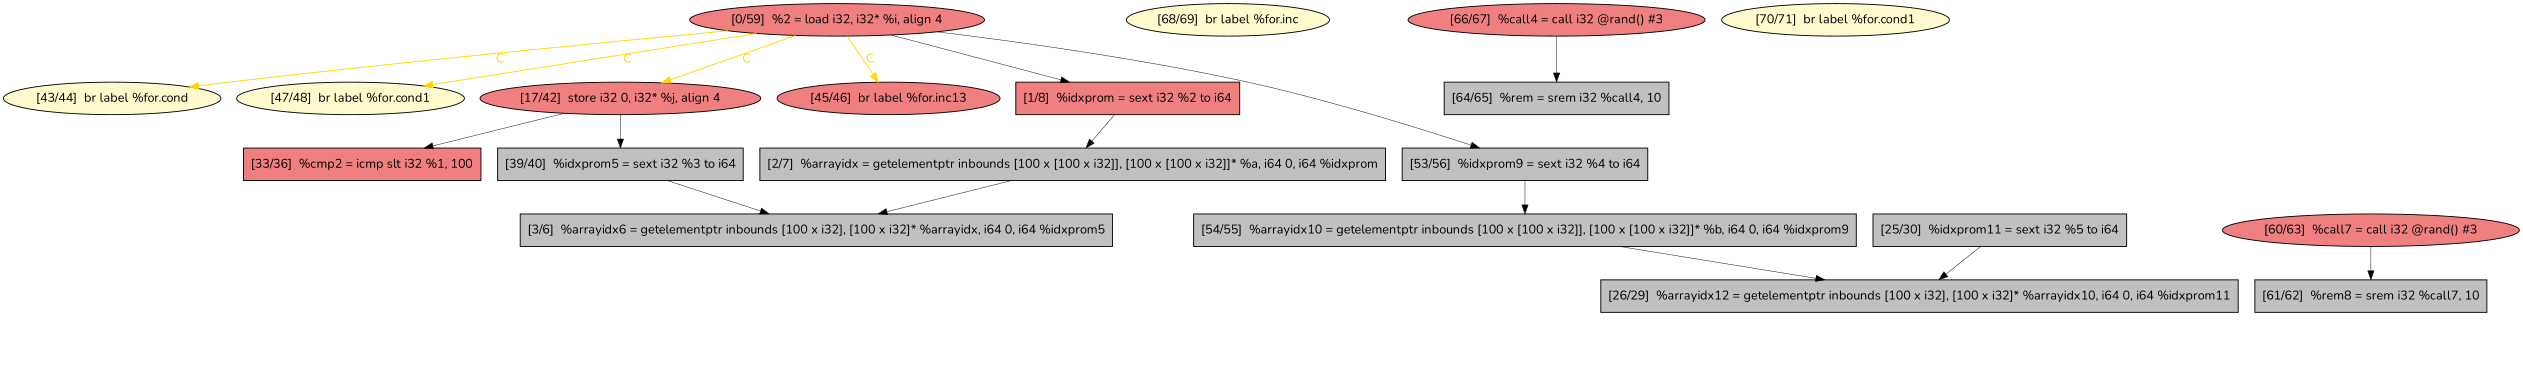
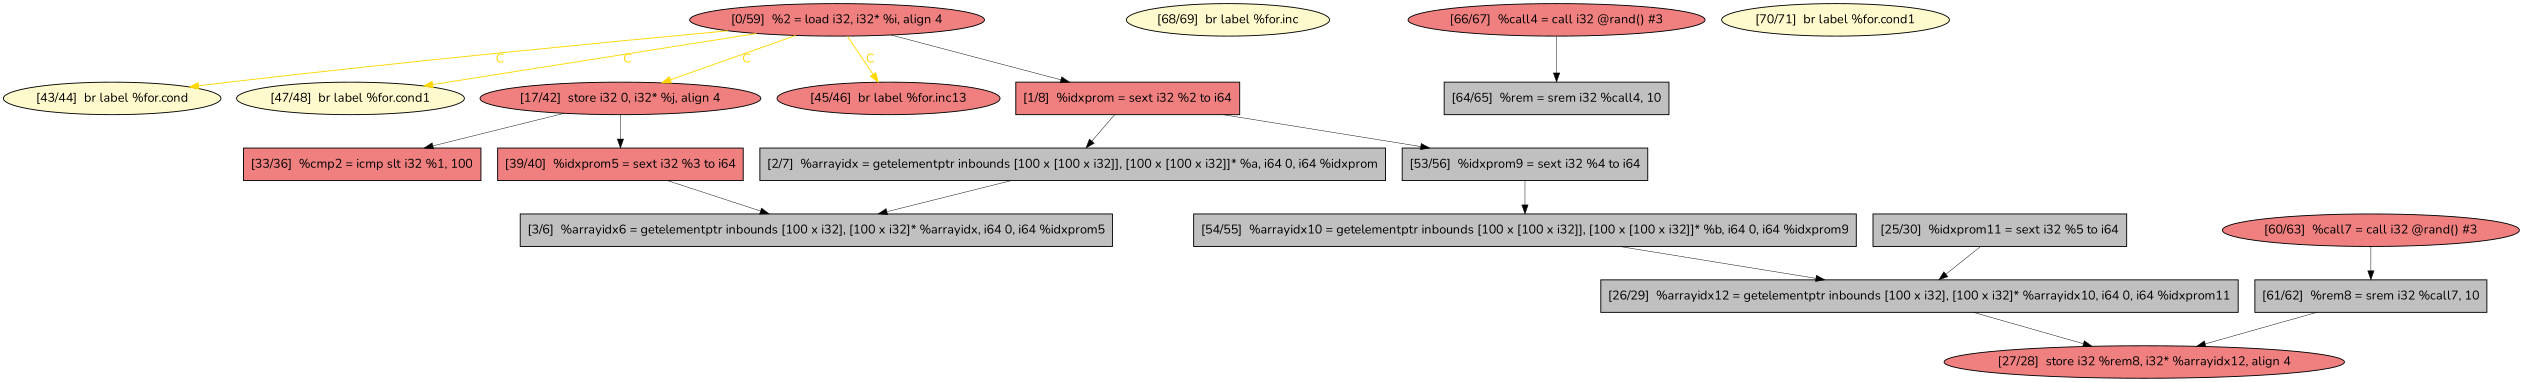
edge "[0/59]  %2 = load i32, i32* %i, align 4" -> "[53/56]  %idxprom9 = sext i32 %4 to i64": now "[1/8]  %idxprom = sext i32 %2 to i64" -> "[53/56]  %idxprom9 = sext i32 %4 to i64"
node "[39/40]  %idxprom5 = sext i32 %3 to i64": fillcolor grey -> lightcoral
node "[27/28]  store i32 %rem8, i32* %arrayidx12, align 4": added
